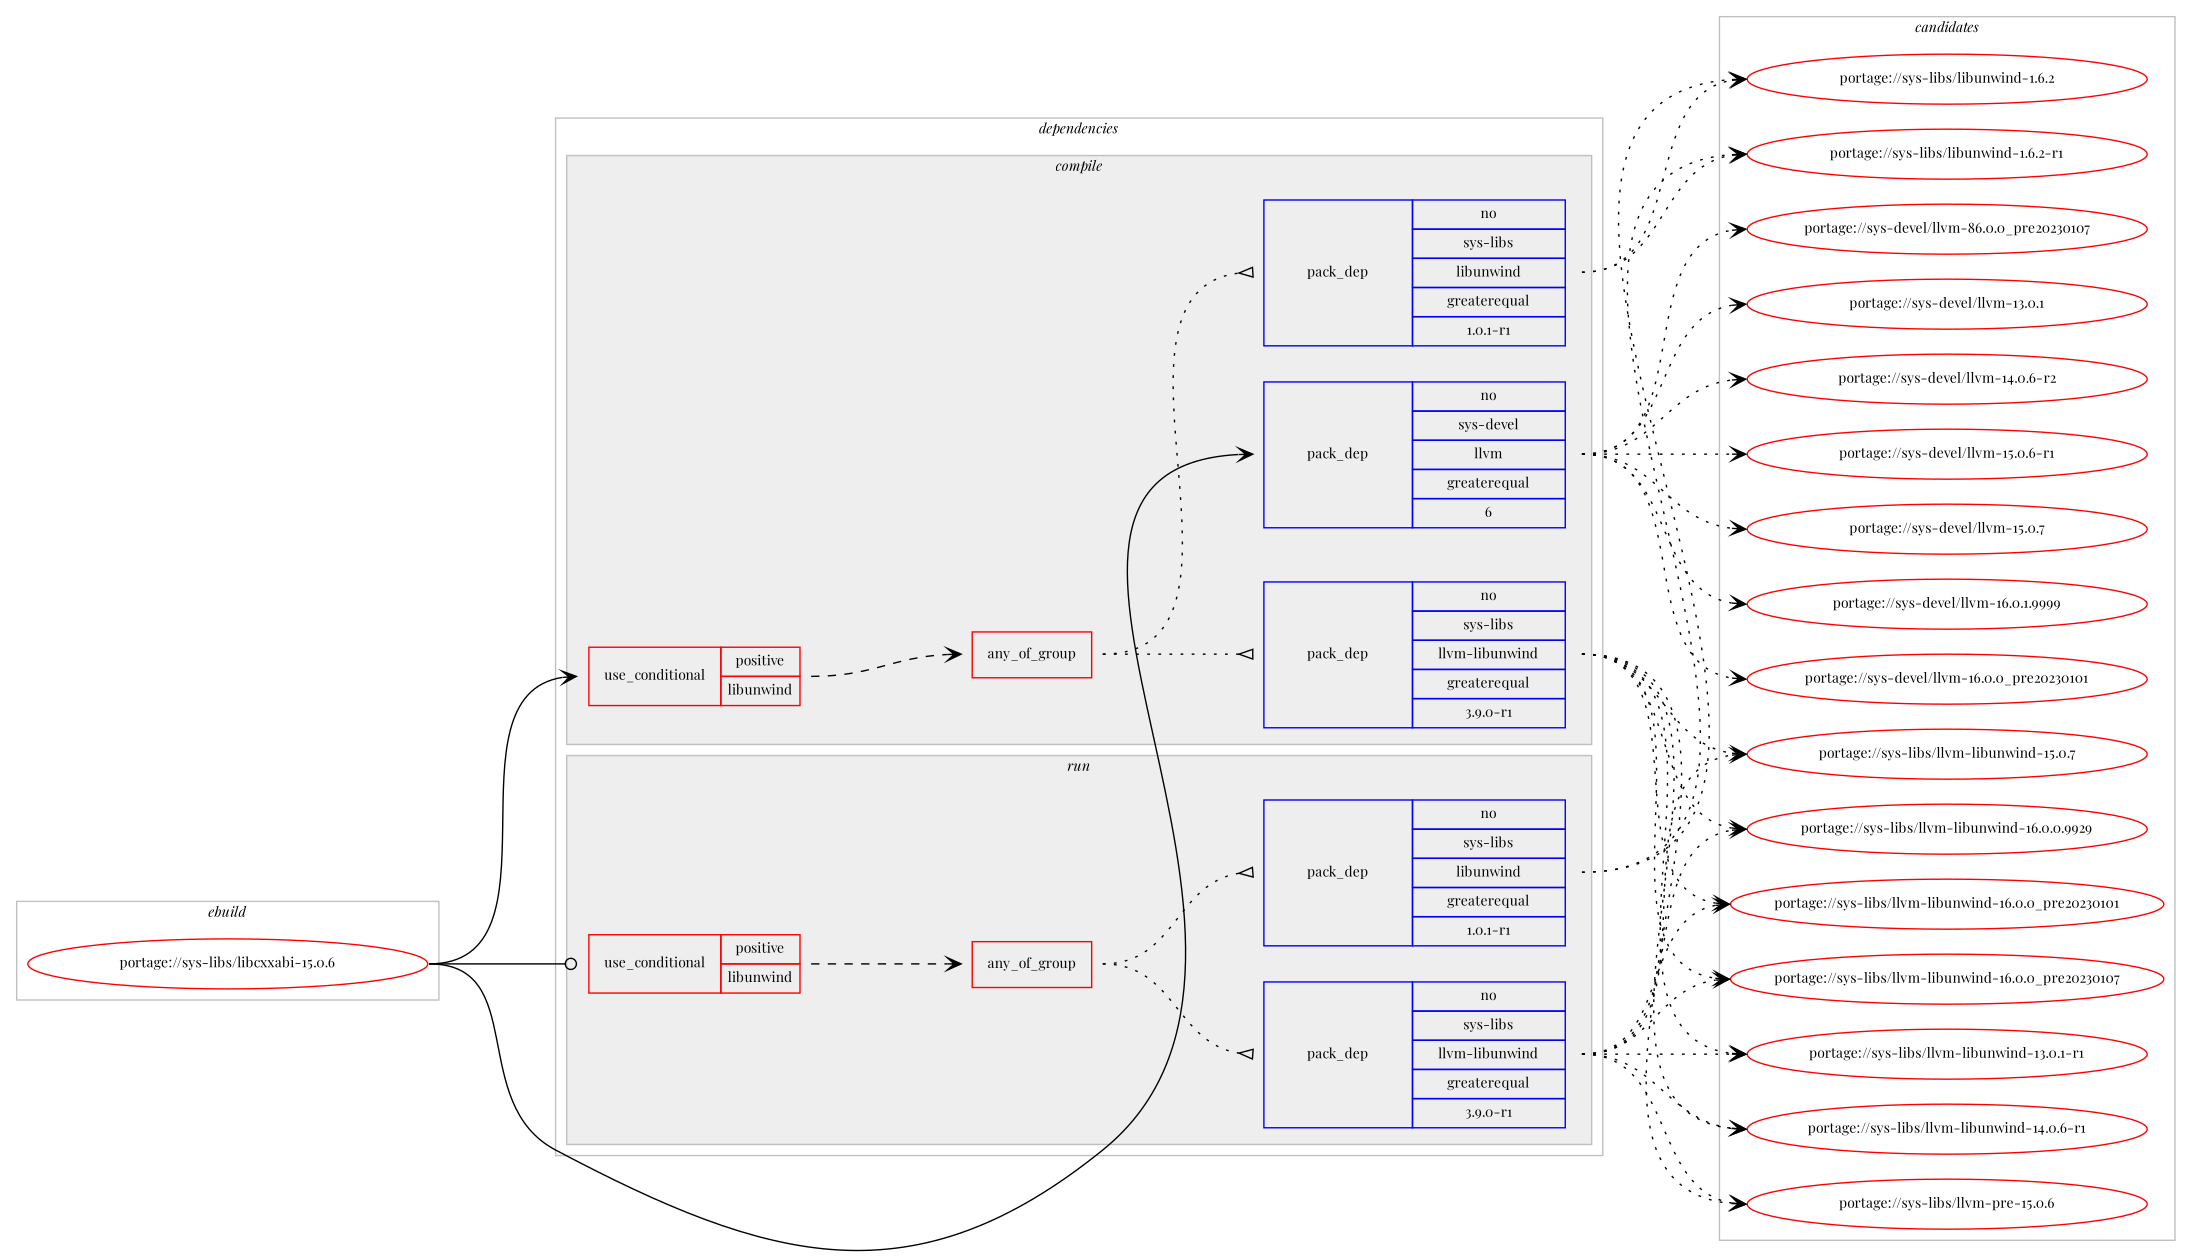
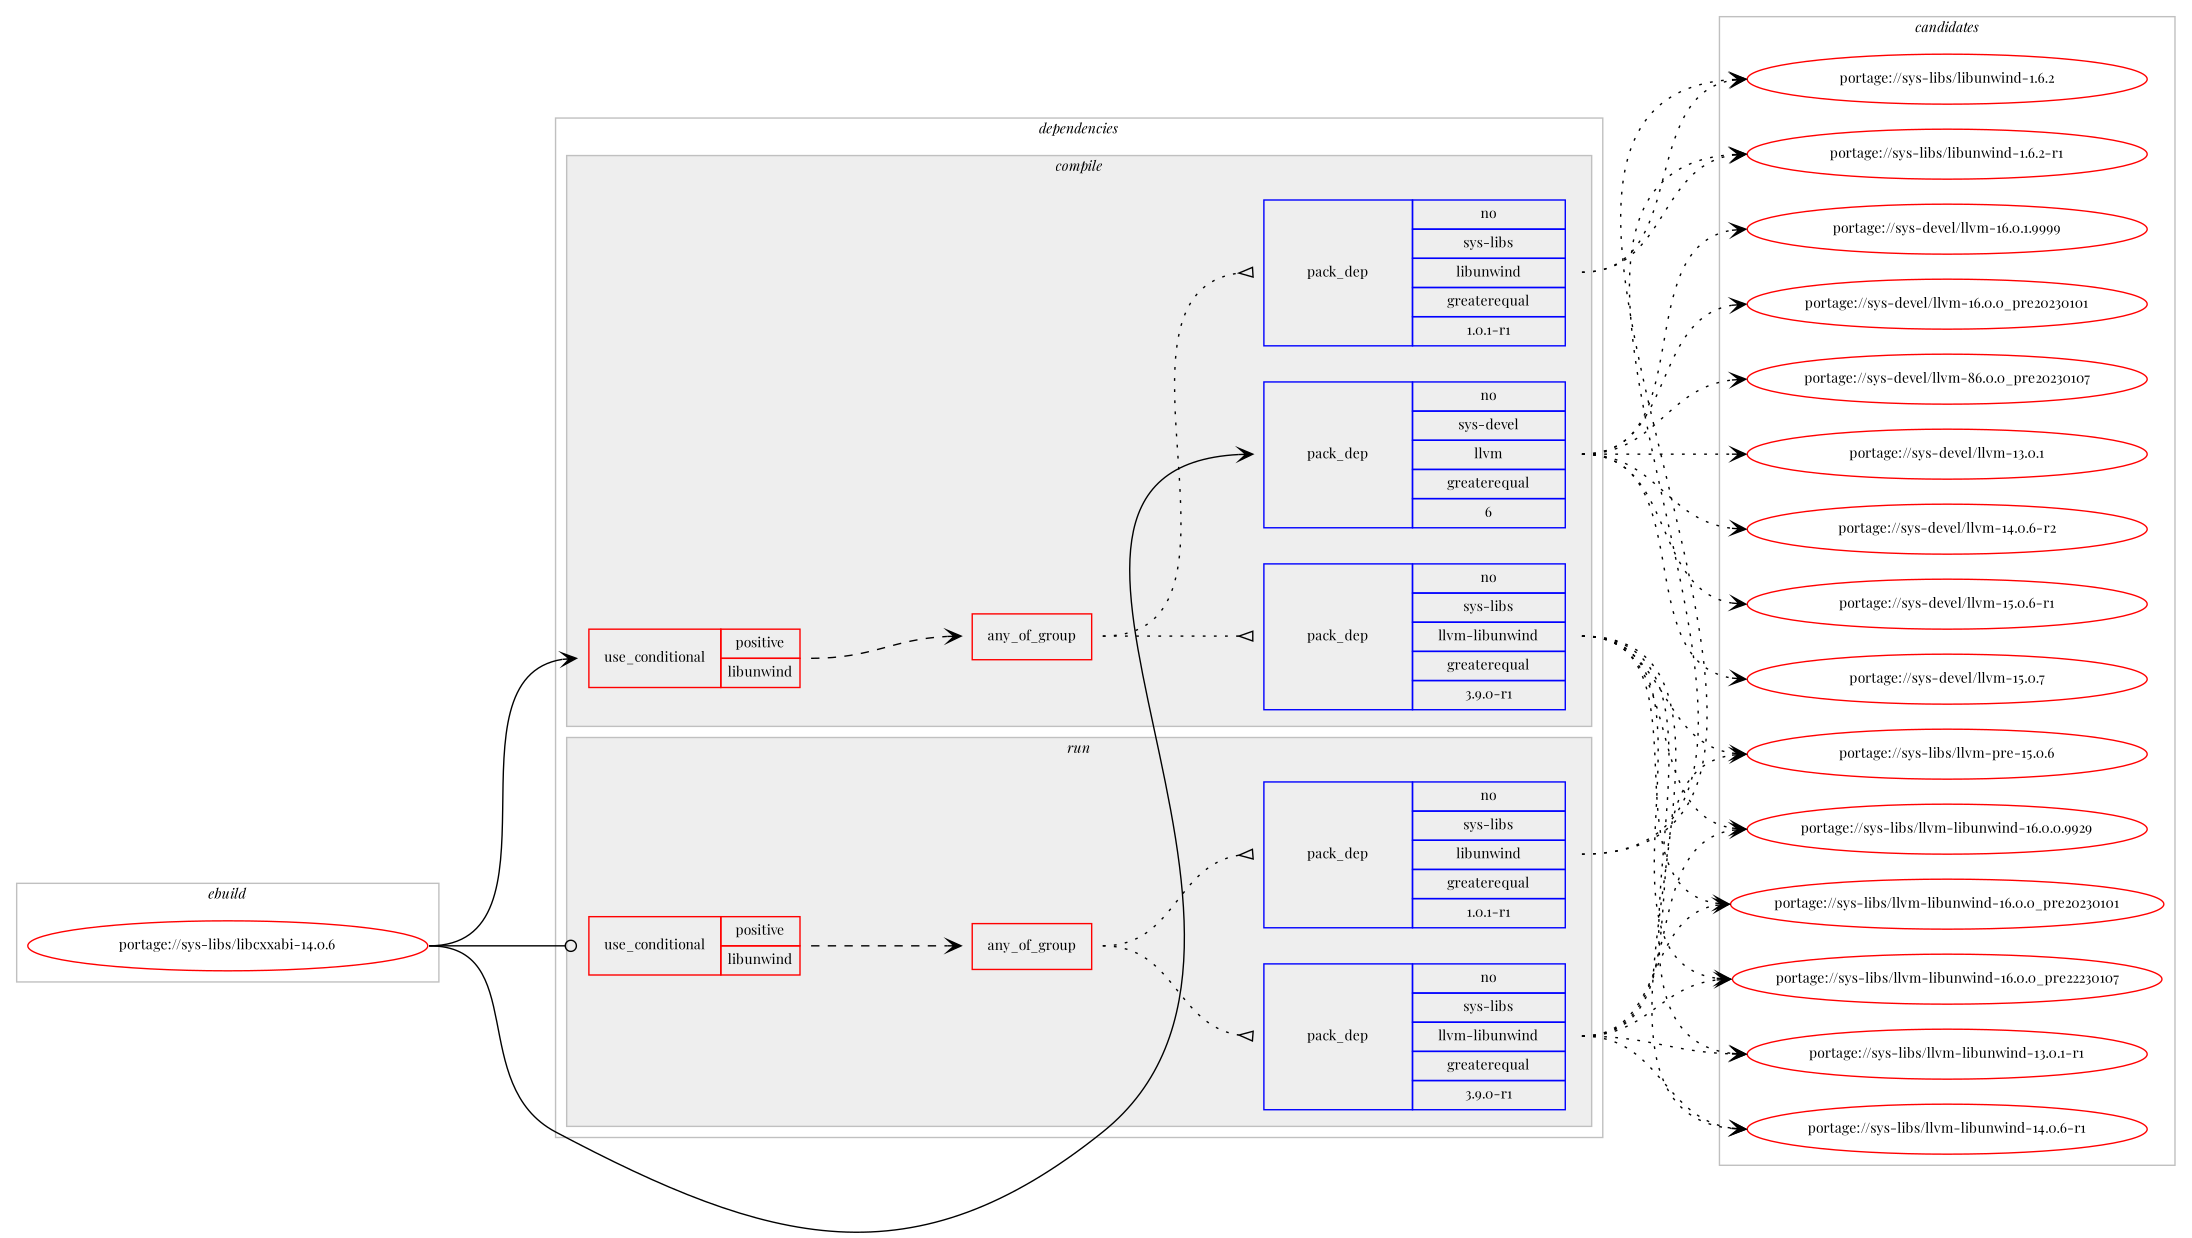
node "portage://sys-libs/llvm-libunwind-15.0.7": removed
node "portage://sys-libs/libcxxabi-15.0.6": label "portage://sys-libs/libcxxabi-15.0.6" -> "portage://sys-libs/libcxxabi-14.0.6"
node "portage://sys-libs/llvm-libunwind-16.0.0_pre20230107": label "portage://sys-libs/llvm-libunwind-16.0.0_pre20230107" -> "portage://sys-libs/llvm-libunwind-16.0.0_pre22230107"
